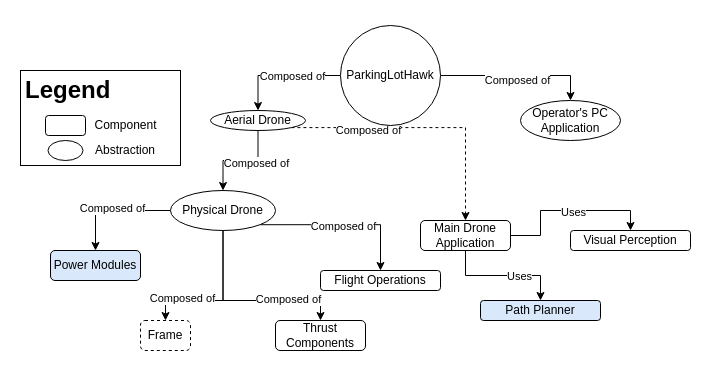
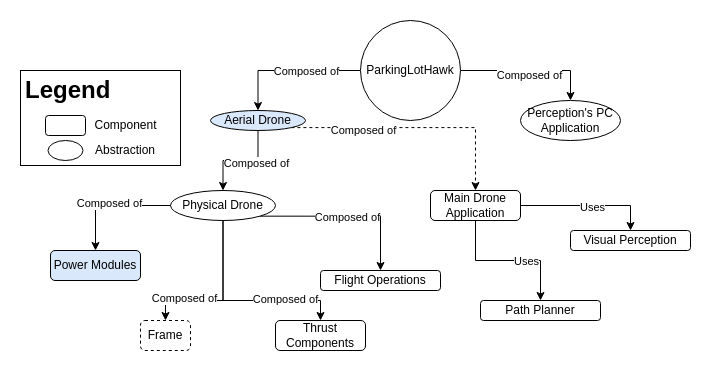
node "ParkingLotHawk": moved (391, 76) -> (411, 71)
node "Aerial Drone": fillcolor #ffffff -> #dae8fc
node "Operator's PC Application": label "Operator's PC Application" -> "Perception's PC Application"
node "Physical Drone": size 105x40 -> 105x30
node "Main Drone Application": moved (466, 236) -> (476, 206)
node "Path Planner": fillcolor #dae8fc -> #ffffff
